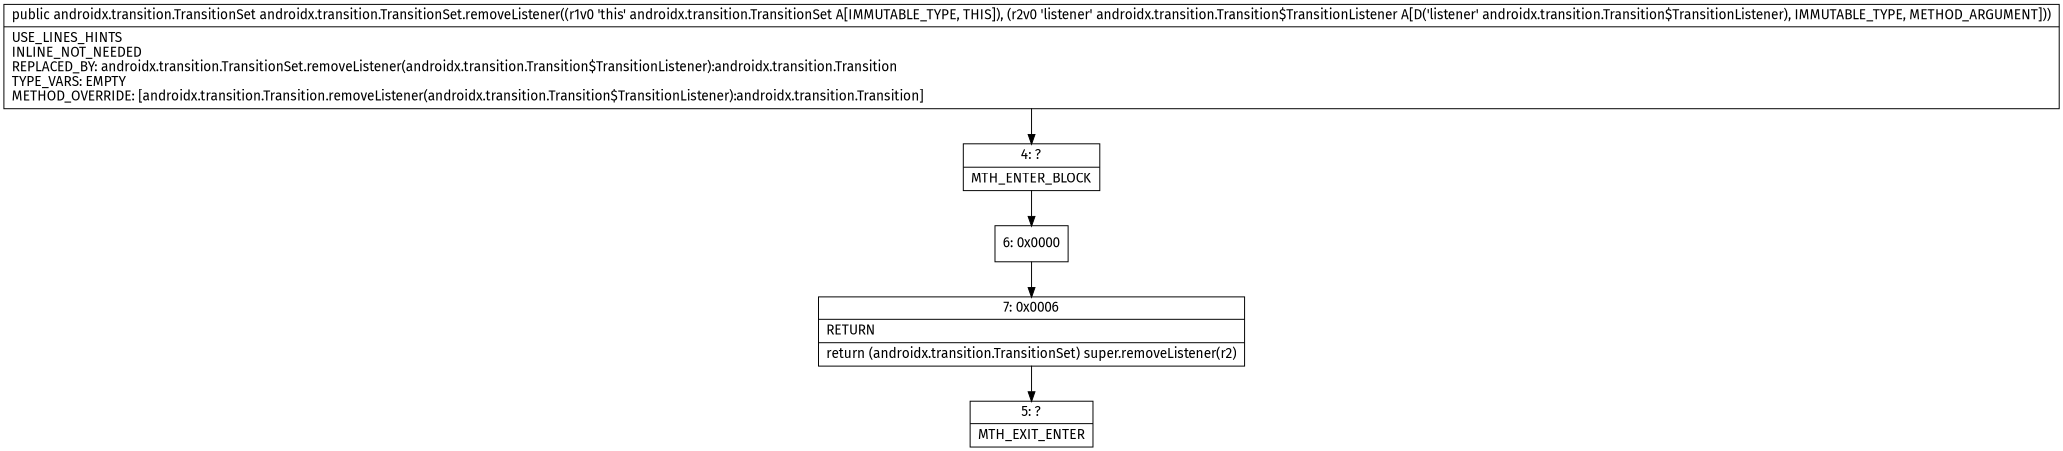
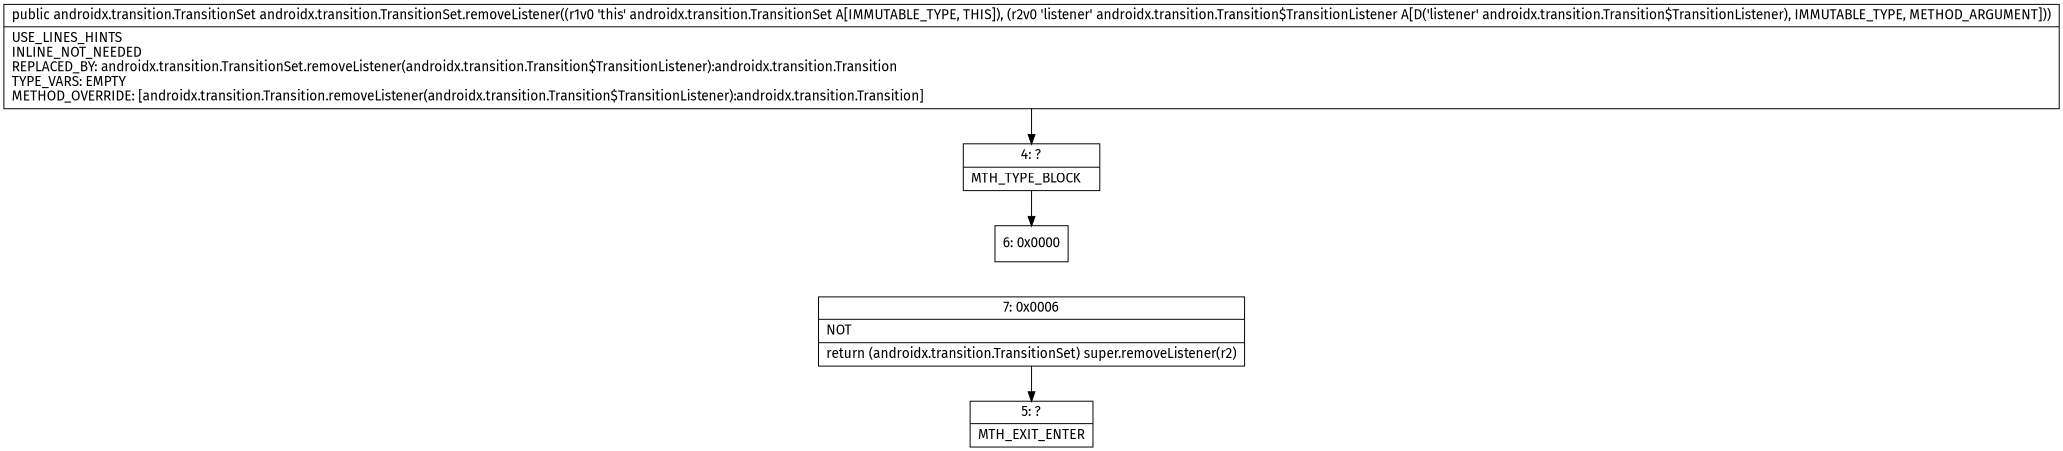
node "4: ?": text "MTH_ENTER_BLOCK" -> "MTH_TYPE_BLOCK"
edge "6: 0x0000" -> "7: 0x0006": removed
node "7: 0x0006": text "RETURN" -> "NOT"
